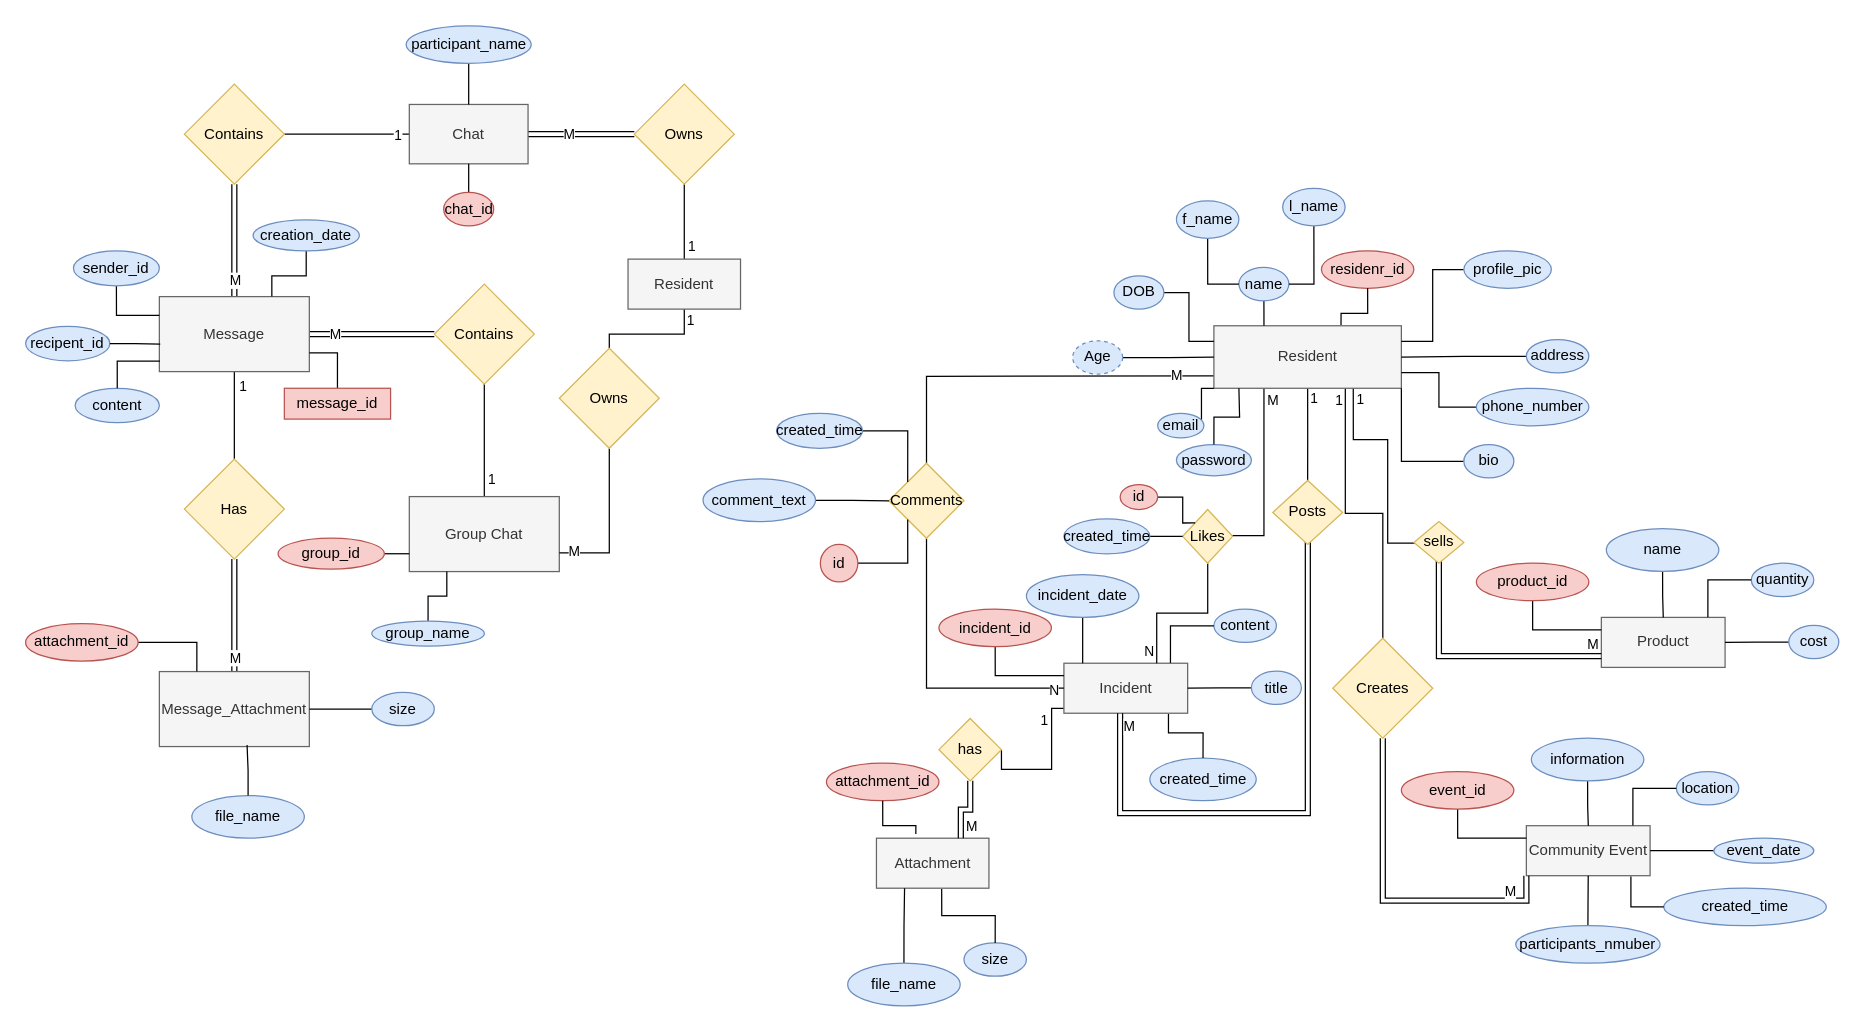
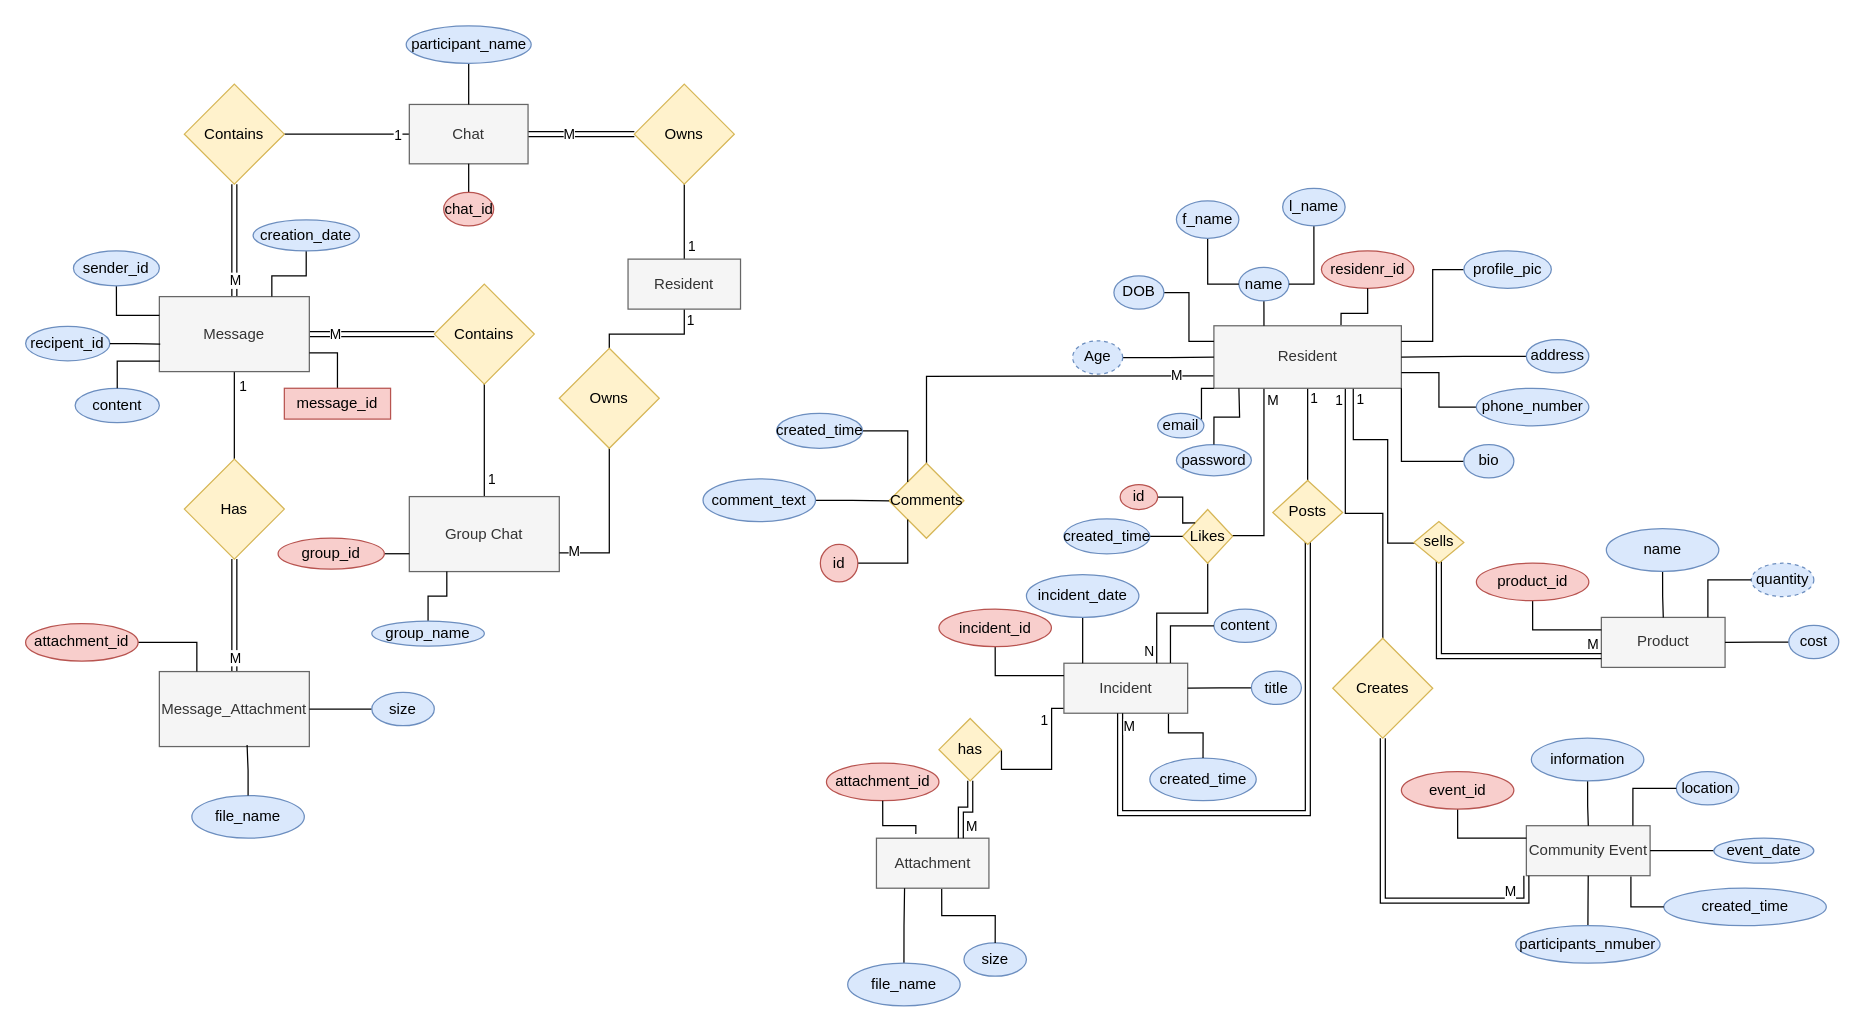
node "quantity": style solid -> dashed
edge "Comments" -- "Incident": removed, label "N"
